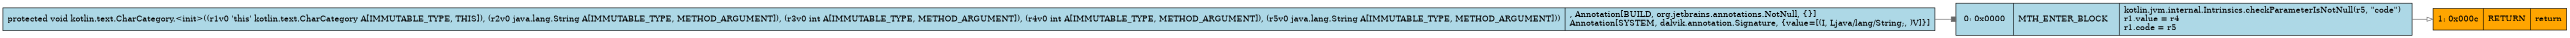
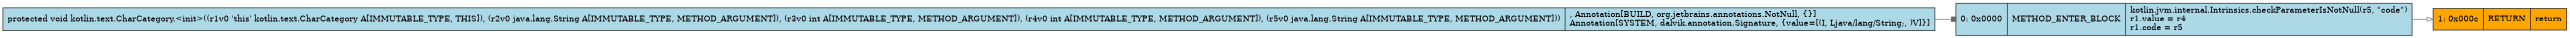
node "0: 0x0000": text "MTH_ENTER_BLOCK" -> "METHOD_ENTER_BLOCK"
